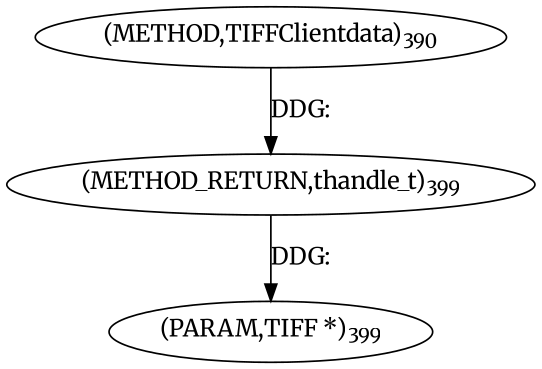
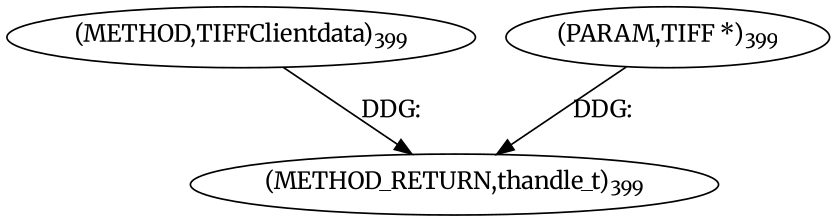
node "(METHOD,TIFFClientdata)": text "390" -> "399"
edge "(METHOD_RETURN,thandle_t)" -> "(PARAM,TIFF *)": reversed
